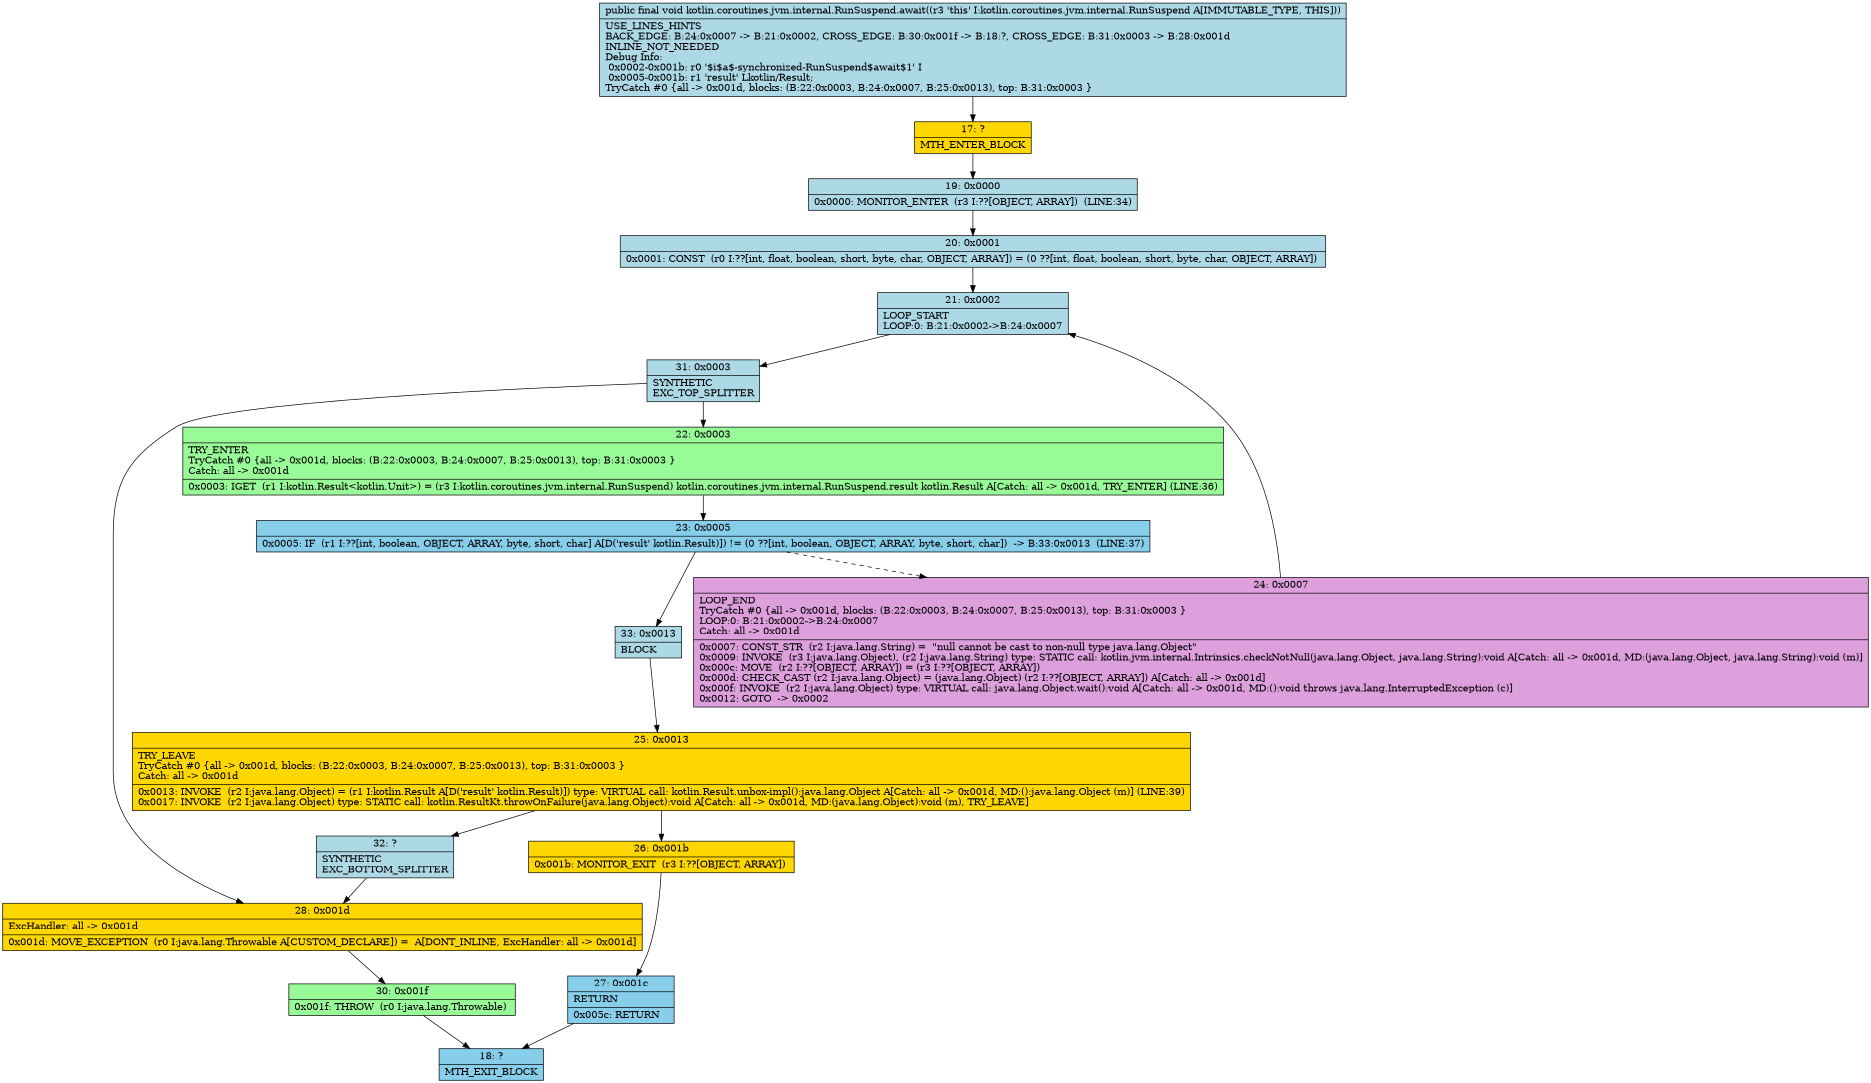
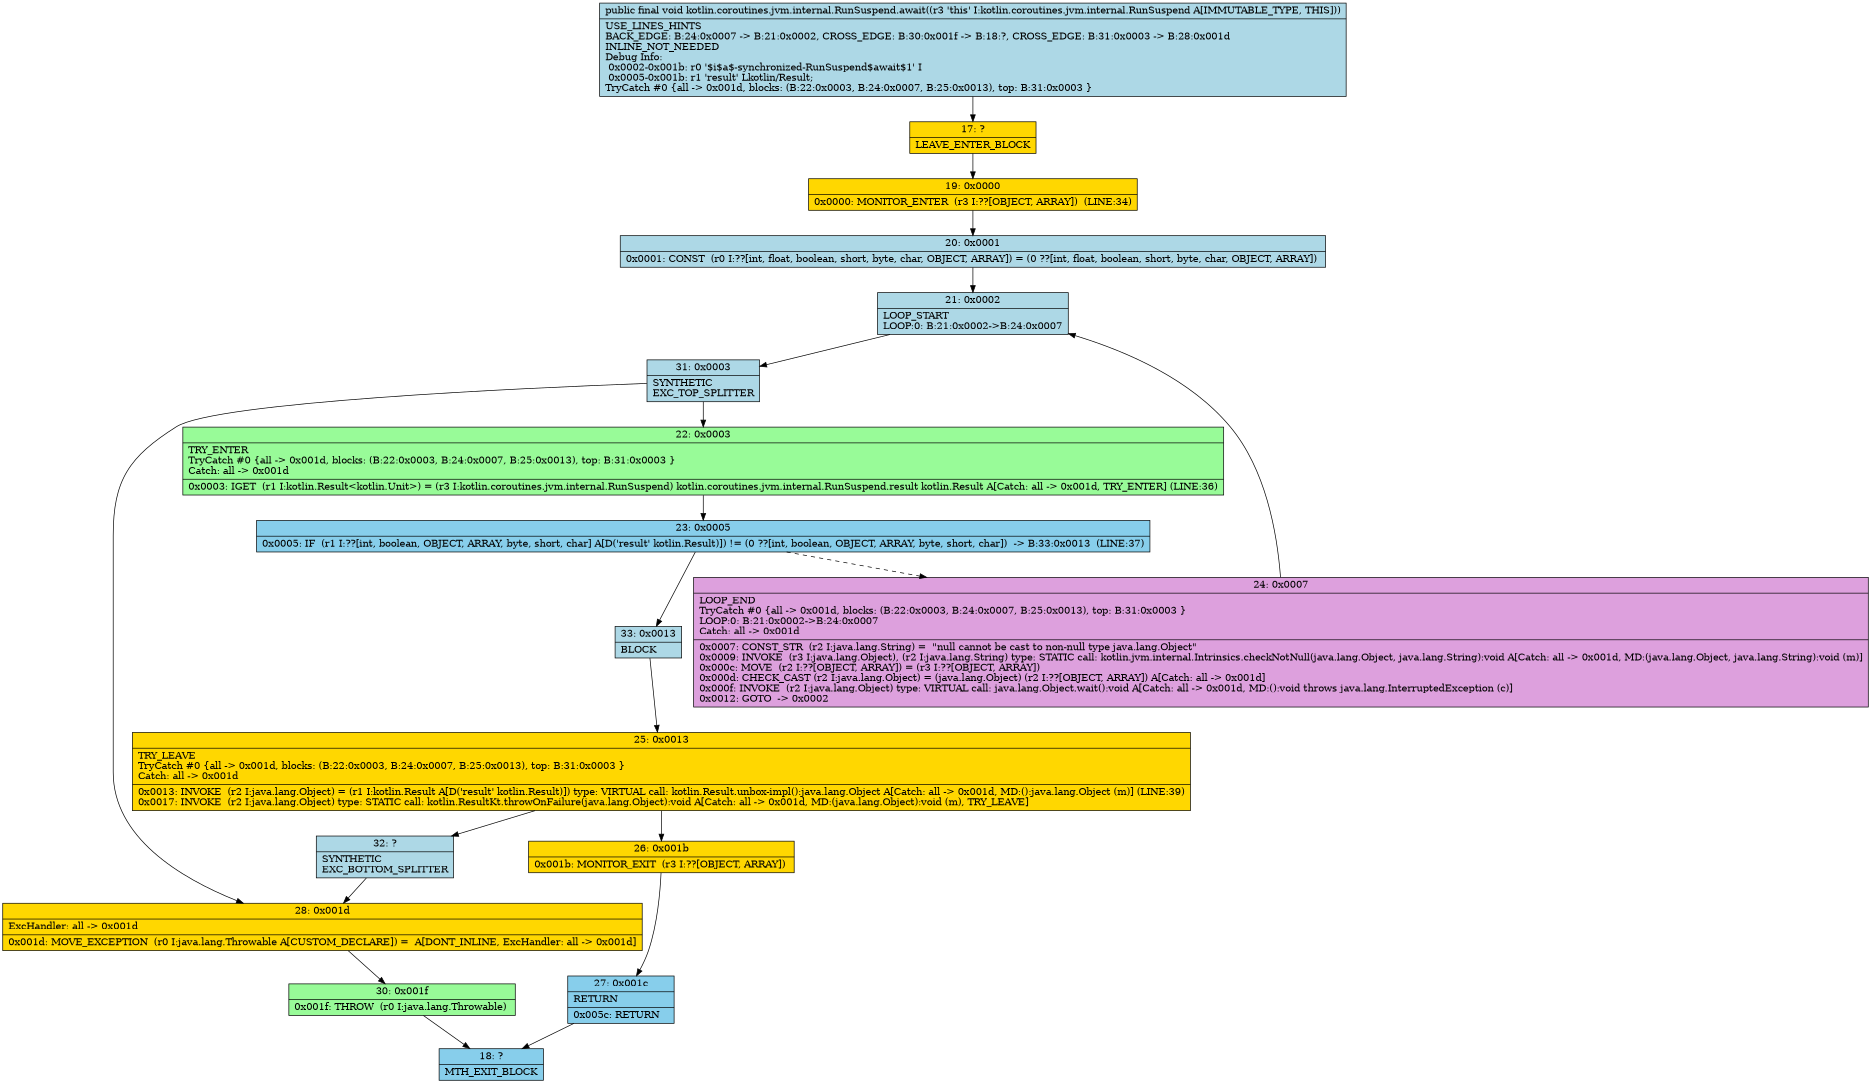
node "17: ?": text "MTH_ENTER_BLOCK" -> "LEAVE_ENTER_BLOCK"
node "19: 0x0000": fillcolor lightblue -> gold
